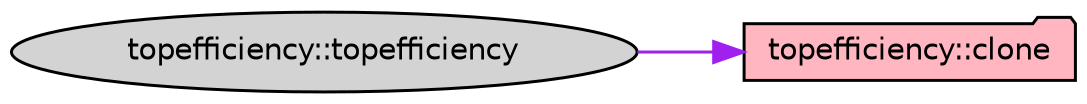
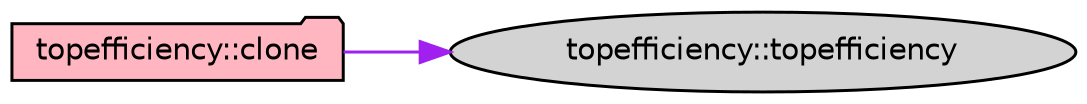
edge "topefficiency::topefficiency" -> "topefficiency::clone": reversed
